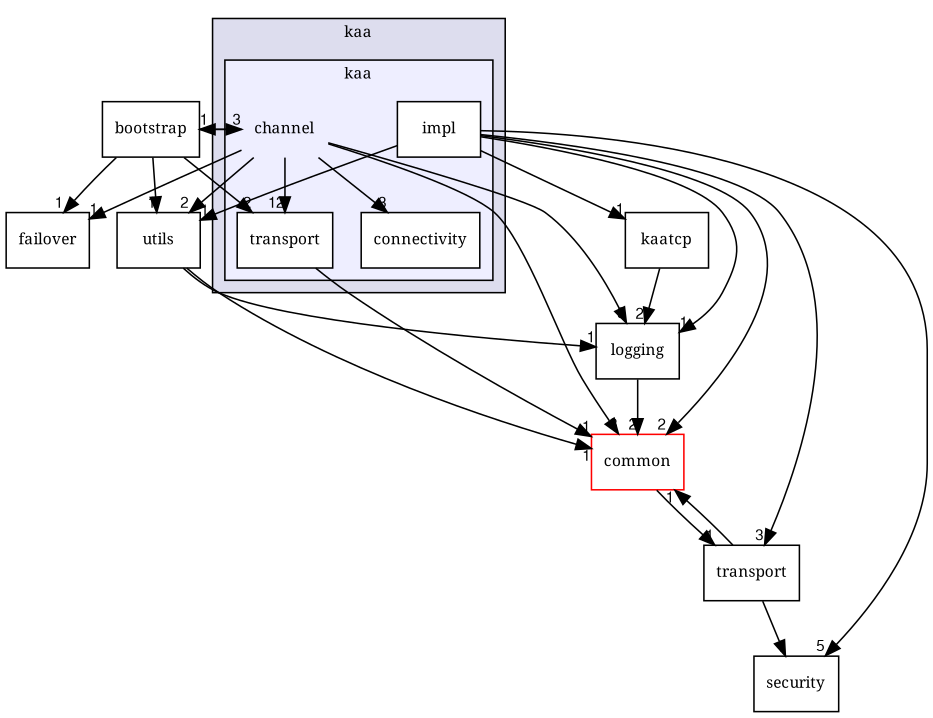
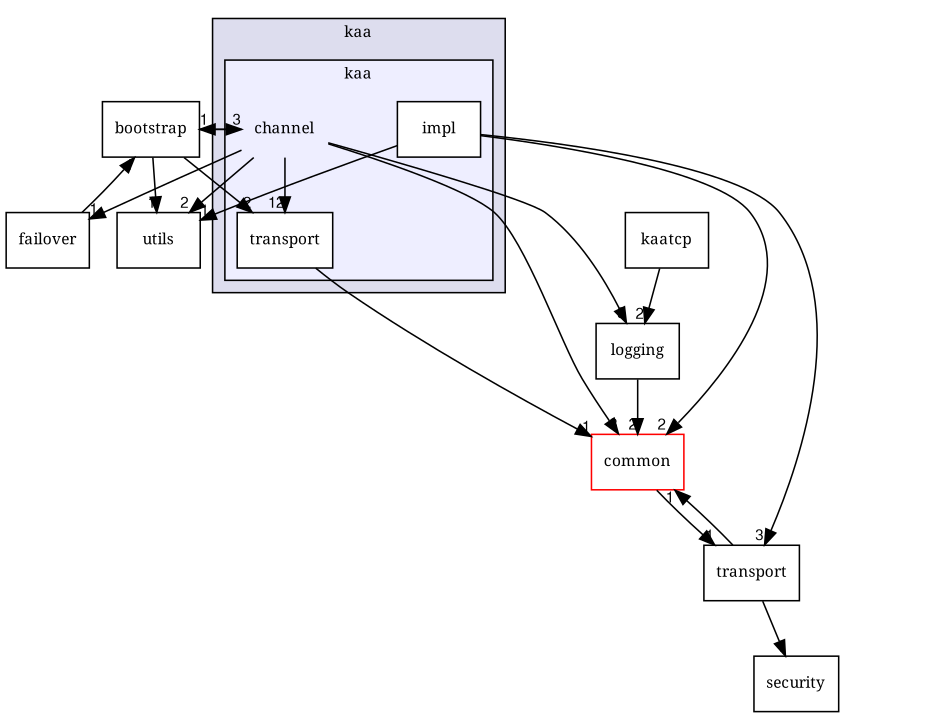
edge "bootstrap" -> "failover": reversed
edge "impl" -> "kaatcp": removed
edge "impl" -> "logging": removed
node "connectivity": removed
edge "impl" -> "security": removed
edge "utils" -> "logging": removed
edge "utils" -> "common": removed
